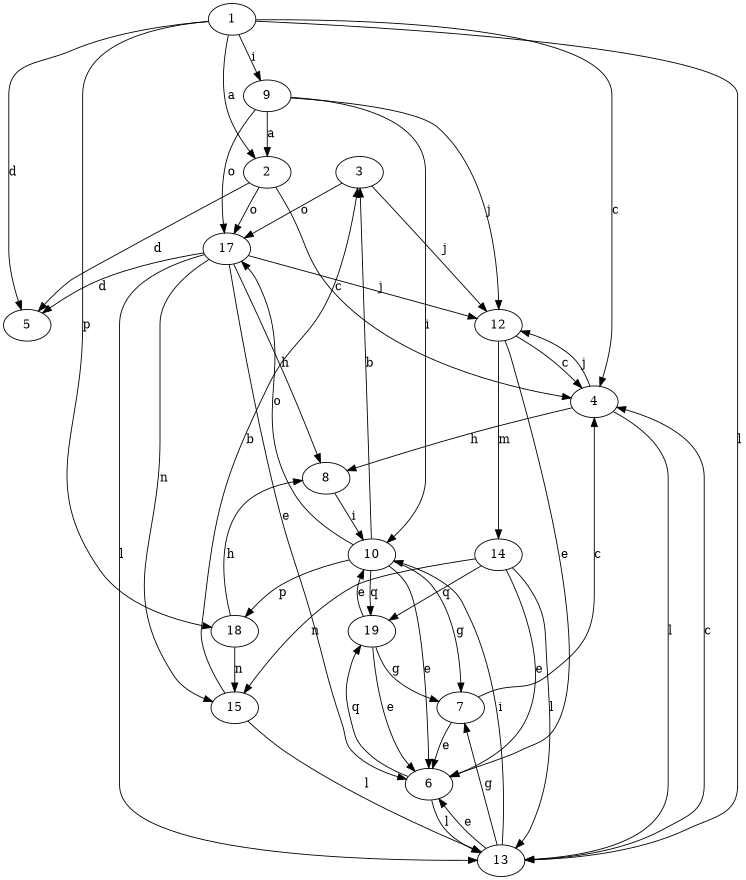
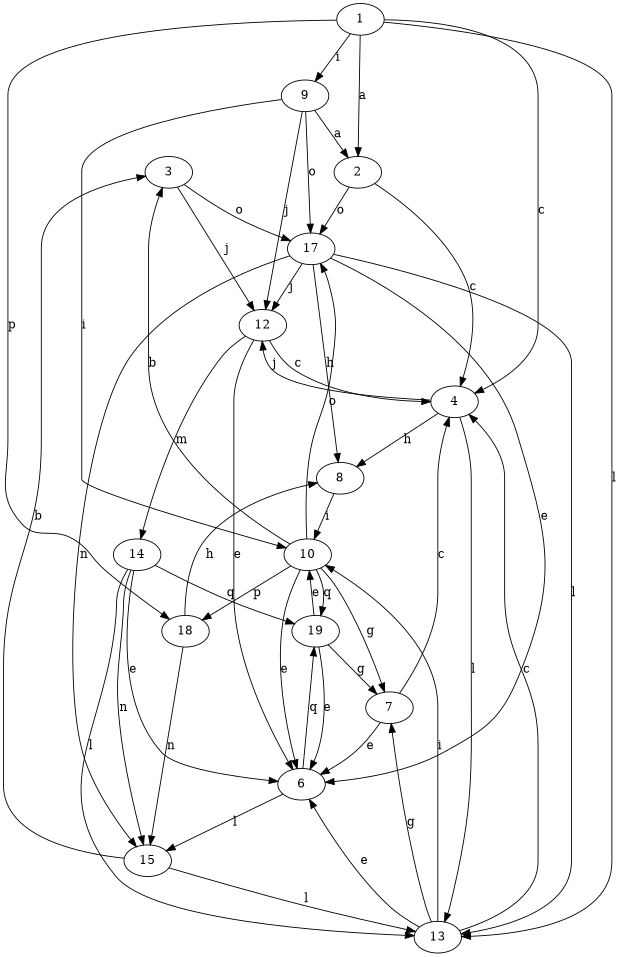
node "5": removed
edge "6" -> "13": now "6" -> "15"
